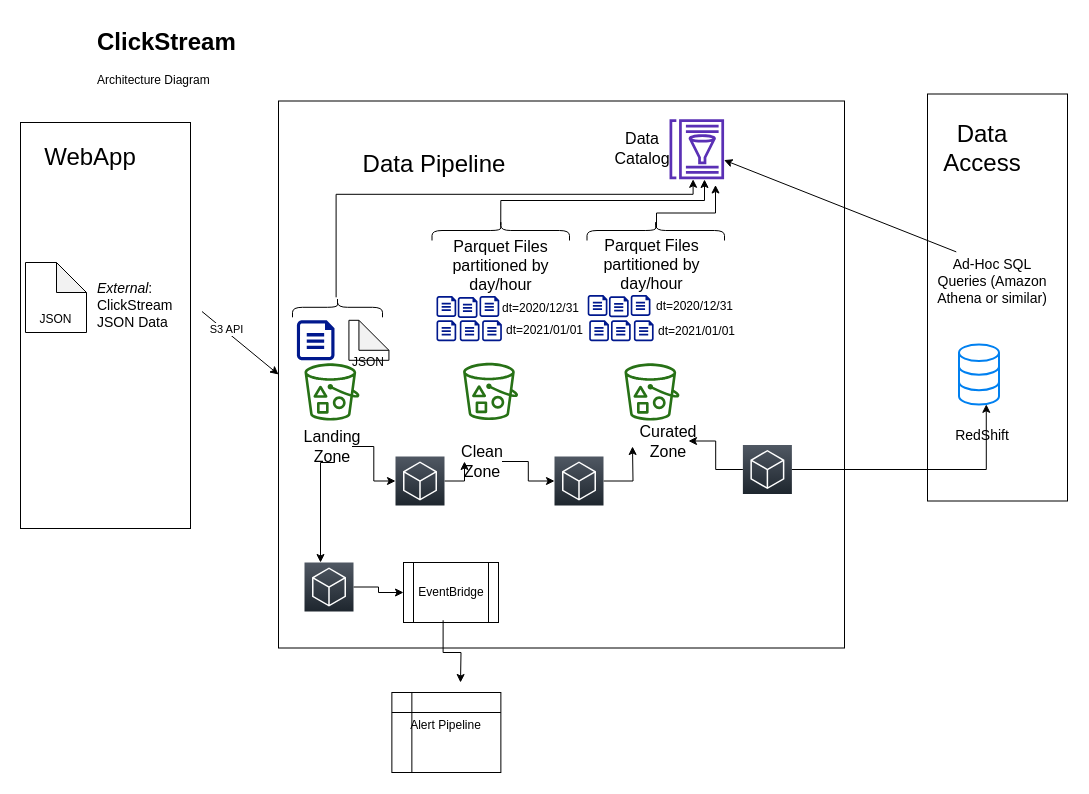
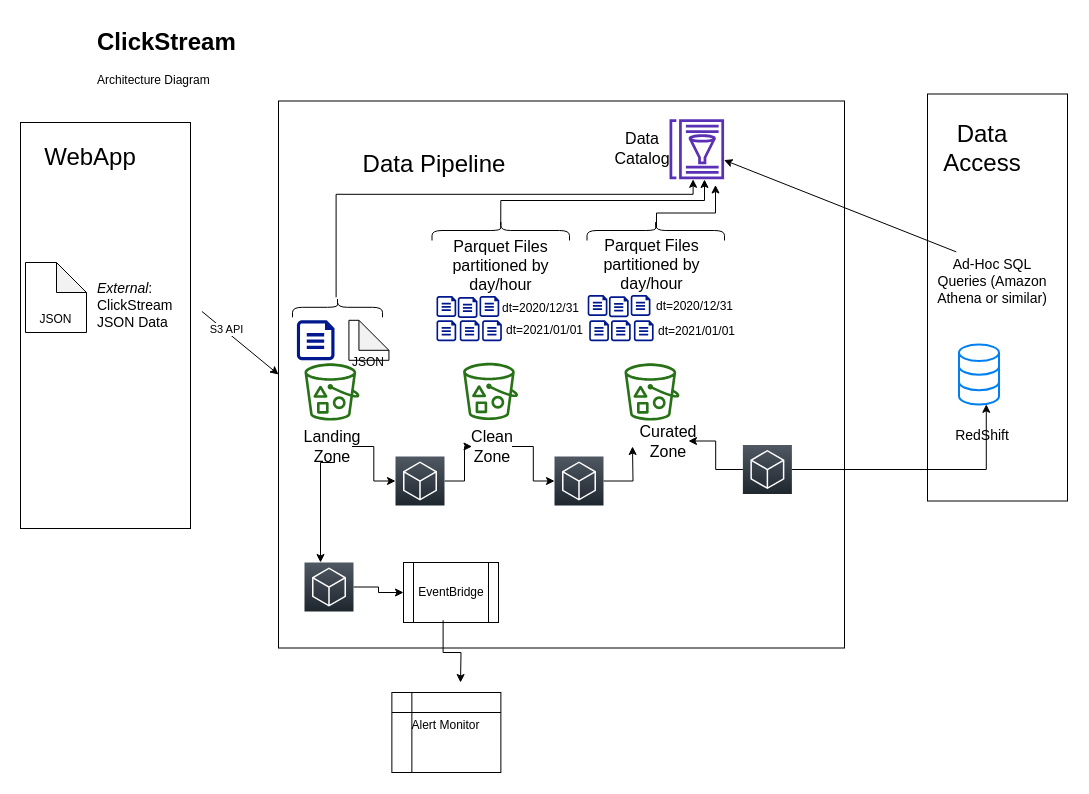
node "Clean Zone": moved (482, 462) -> (492, 447)
node "Alert Pipeline": label "Alert Pipeline" -> "Alert Monitor"
